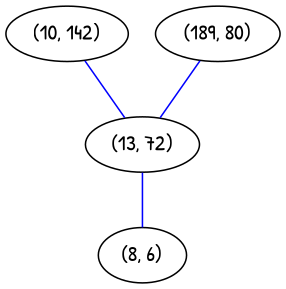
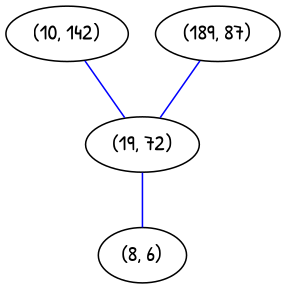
node "(189, 80)": label "(189, 80)" -> "(189, 87)"
node "(13, 72)": label "(13, 72)" -> "(19, 72)"
